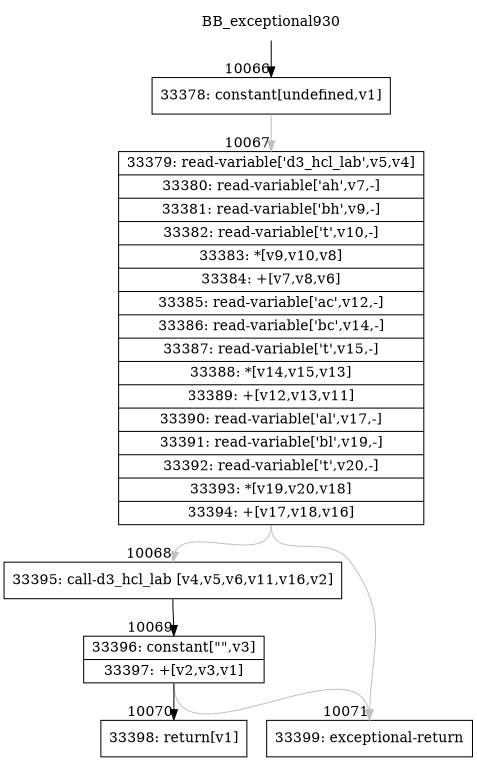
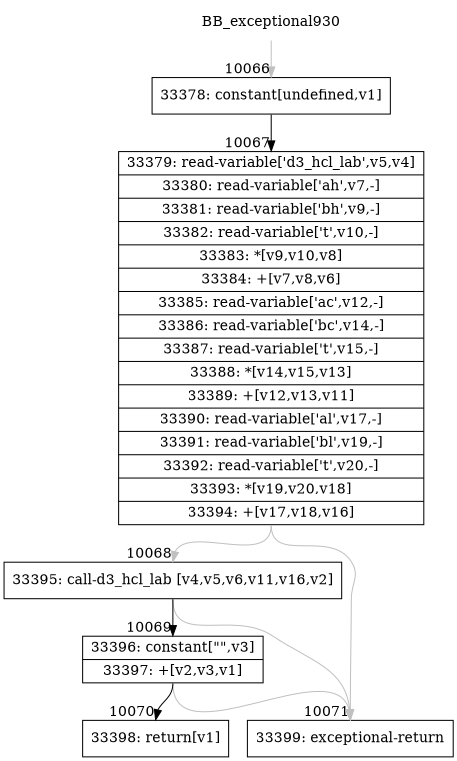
edge "BB_exceptional930" -> "33378: constant[undefined,v1]": color black -> gray
edge "33378: constant[undefined,v1]" -> "33379: read-variable['d3_hcl_lab',v5,v4]": color gray -> black
edge "33395: call-d3_hcl_lab [v4,v5,v6,v11,v16,v2]" -> "33399: exceptional-return": added
